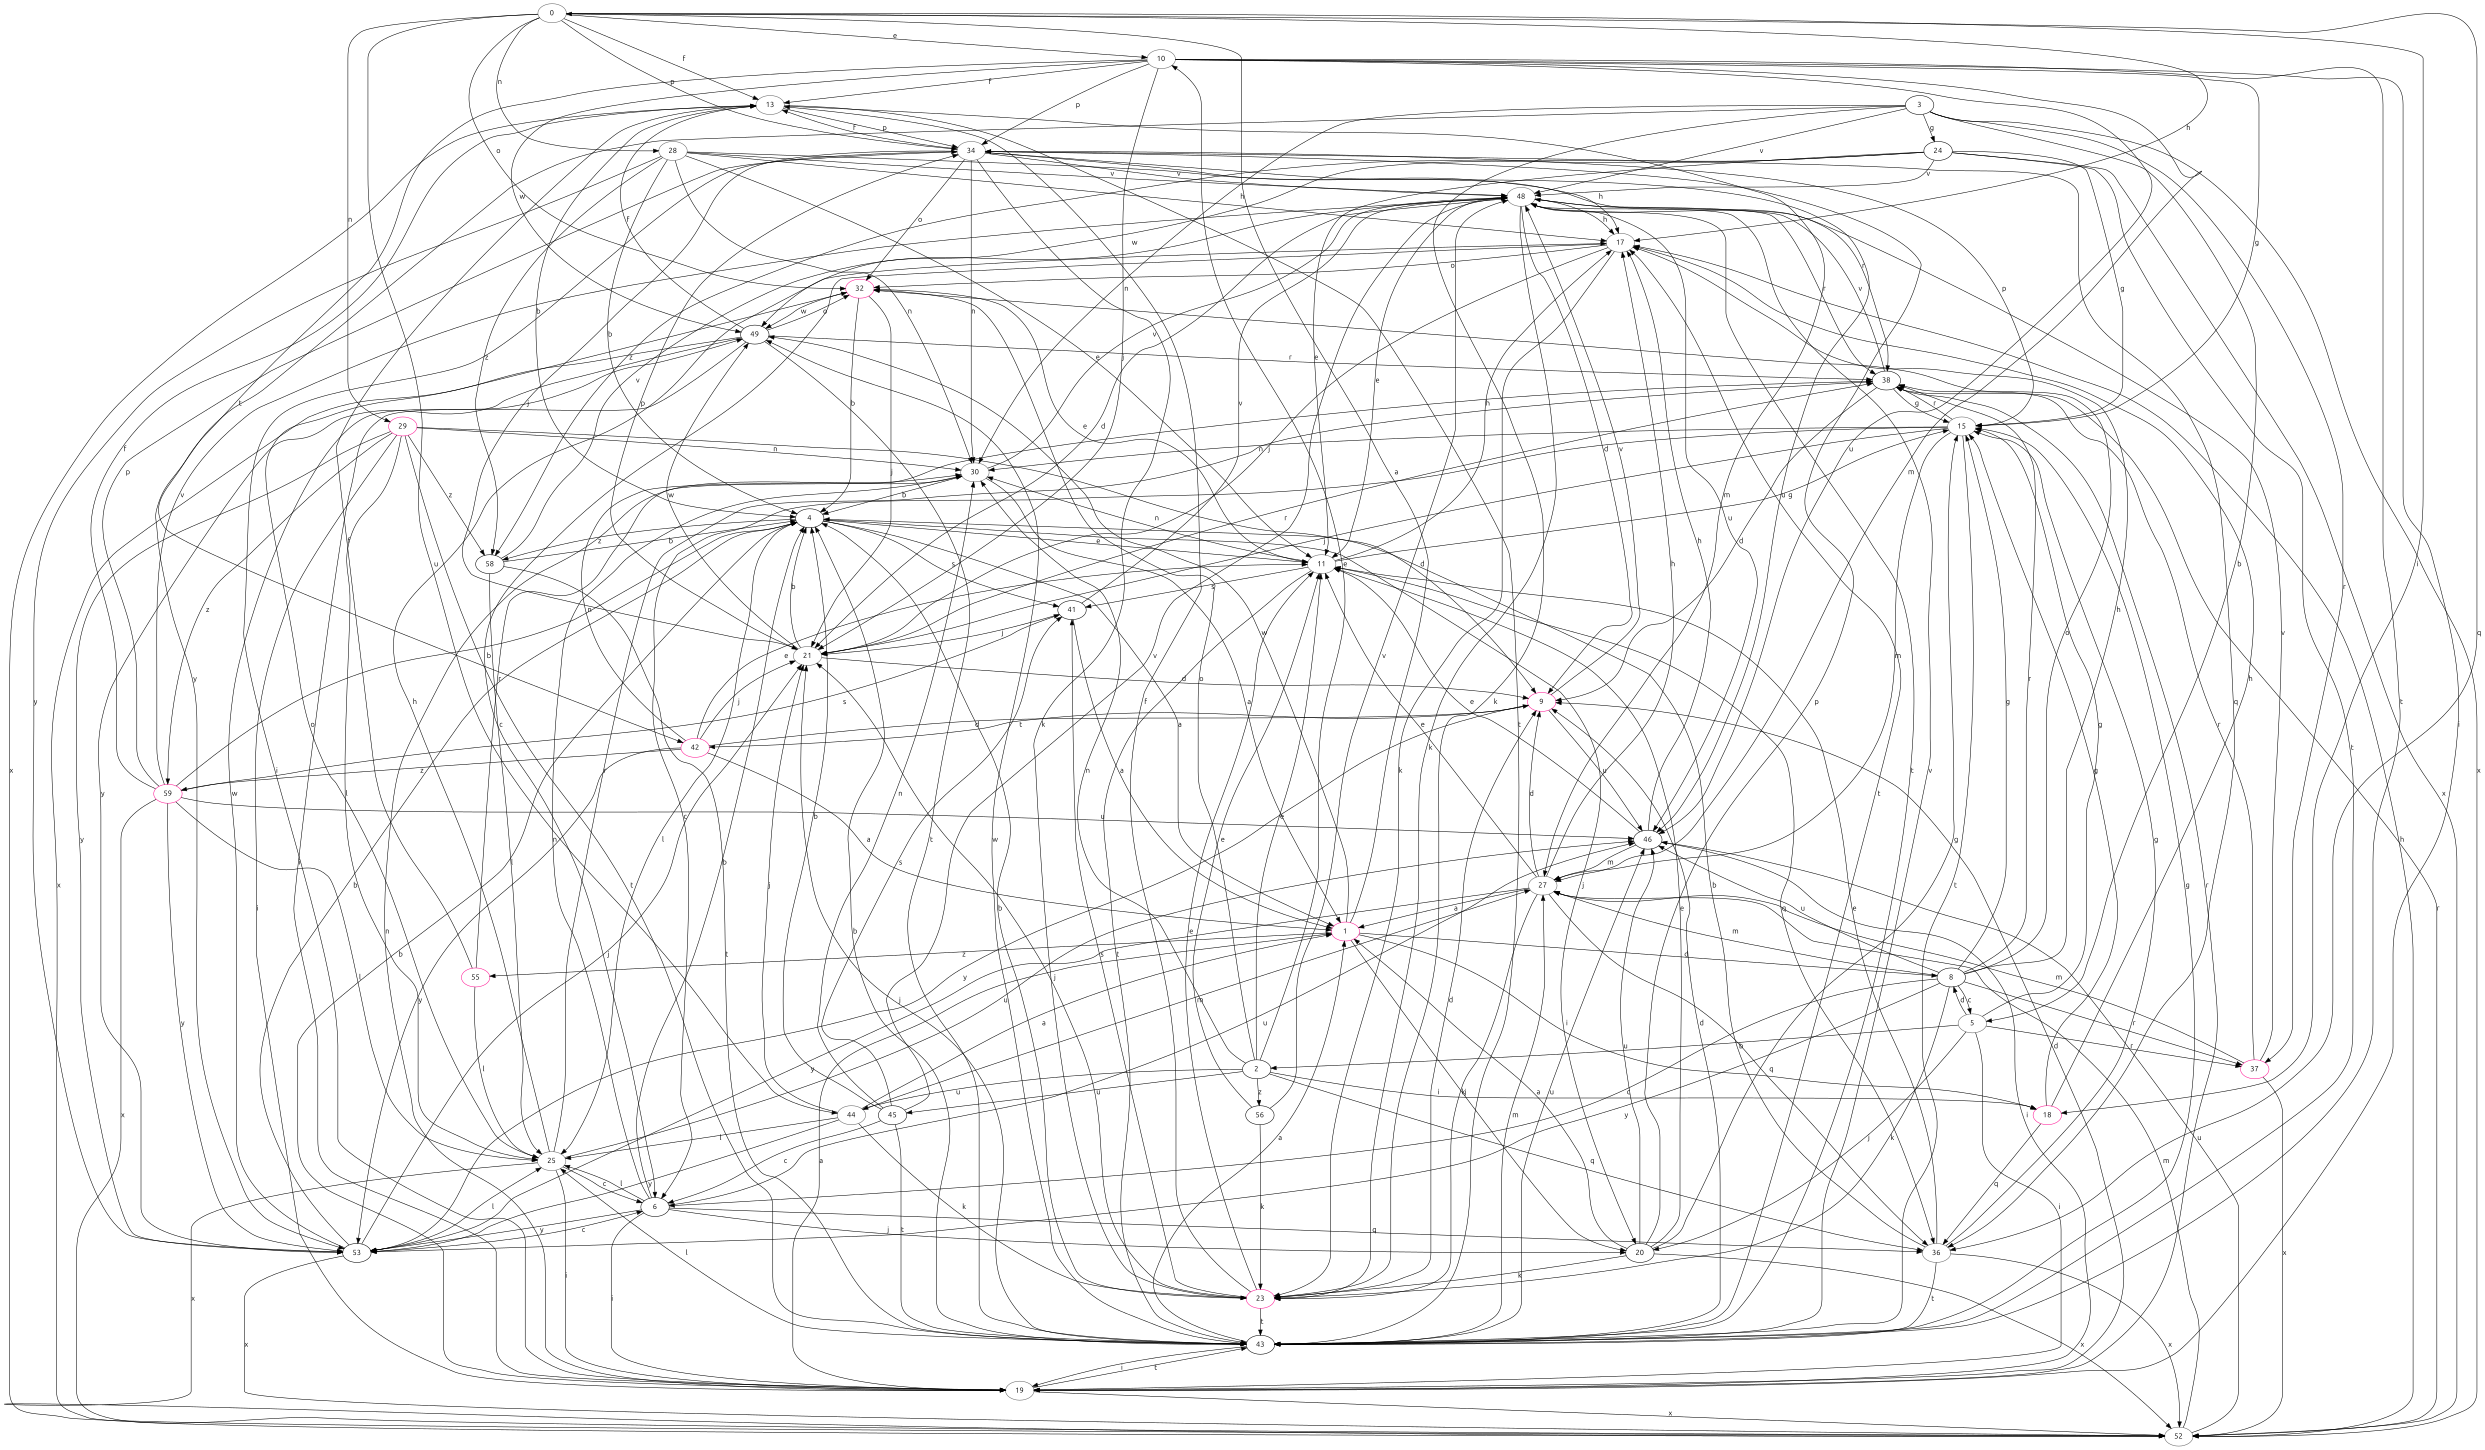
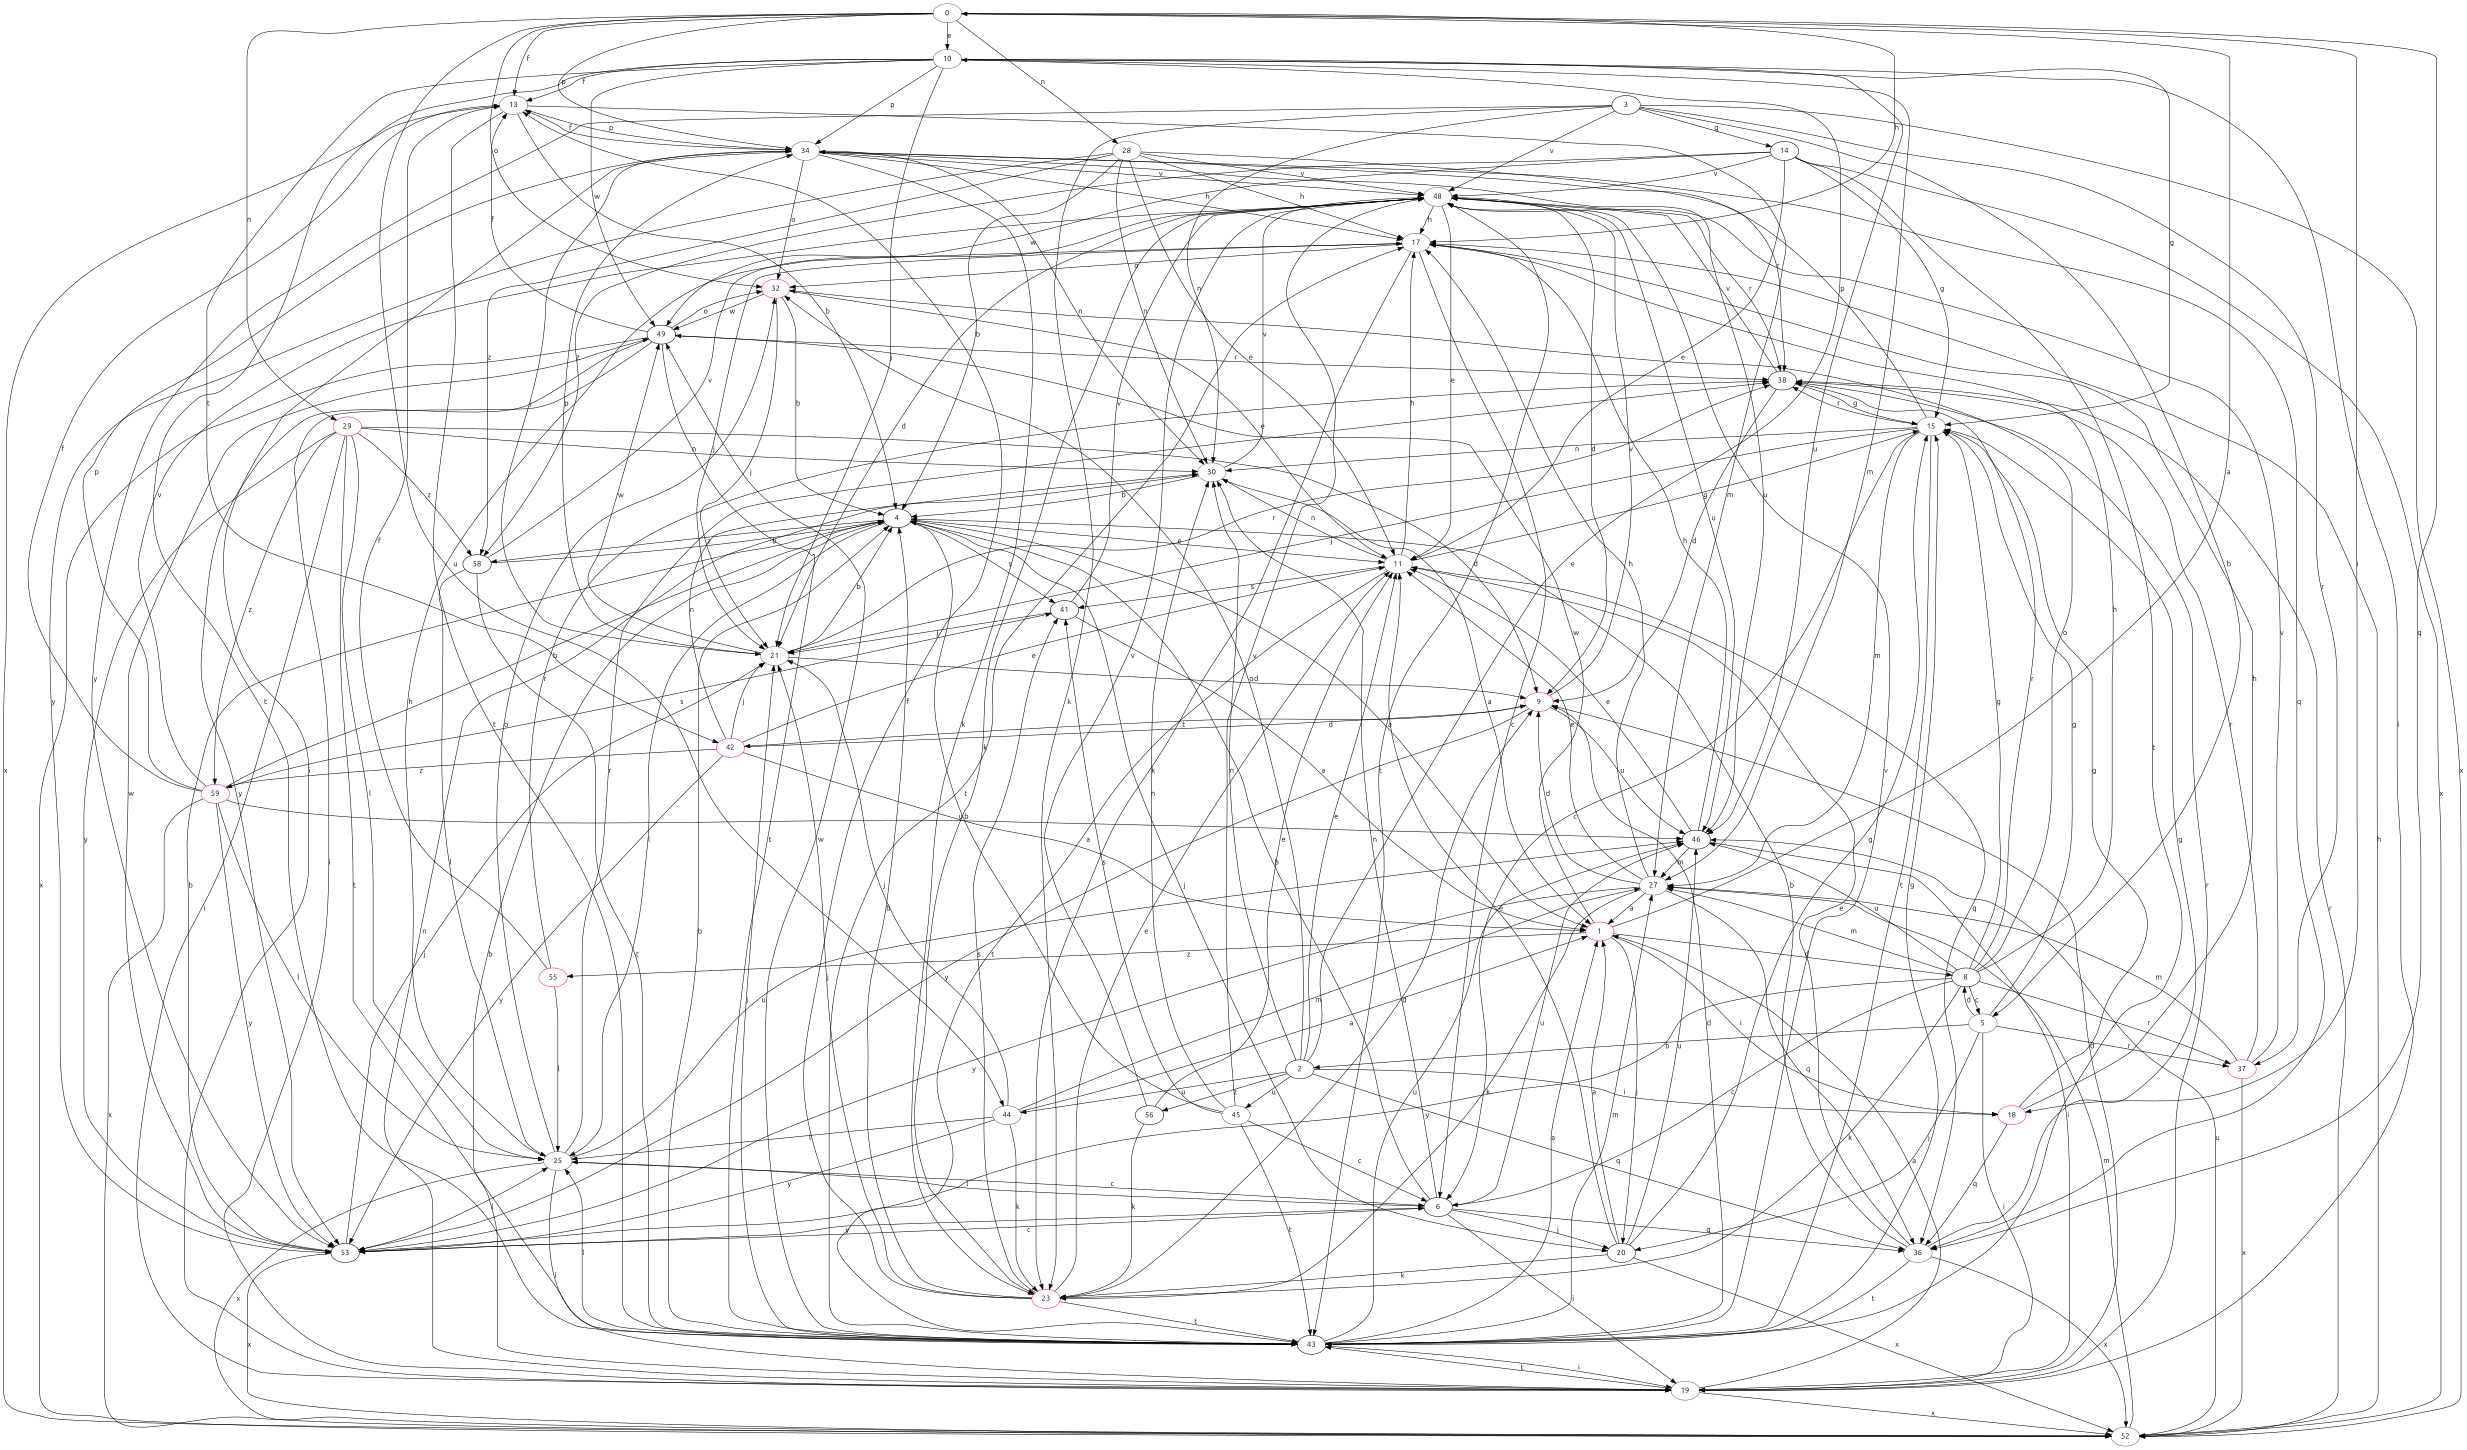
node "24": label "24" -> "14"
edge "20" -> "34": removed, label "p"
node "45": color black -> gray40
